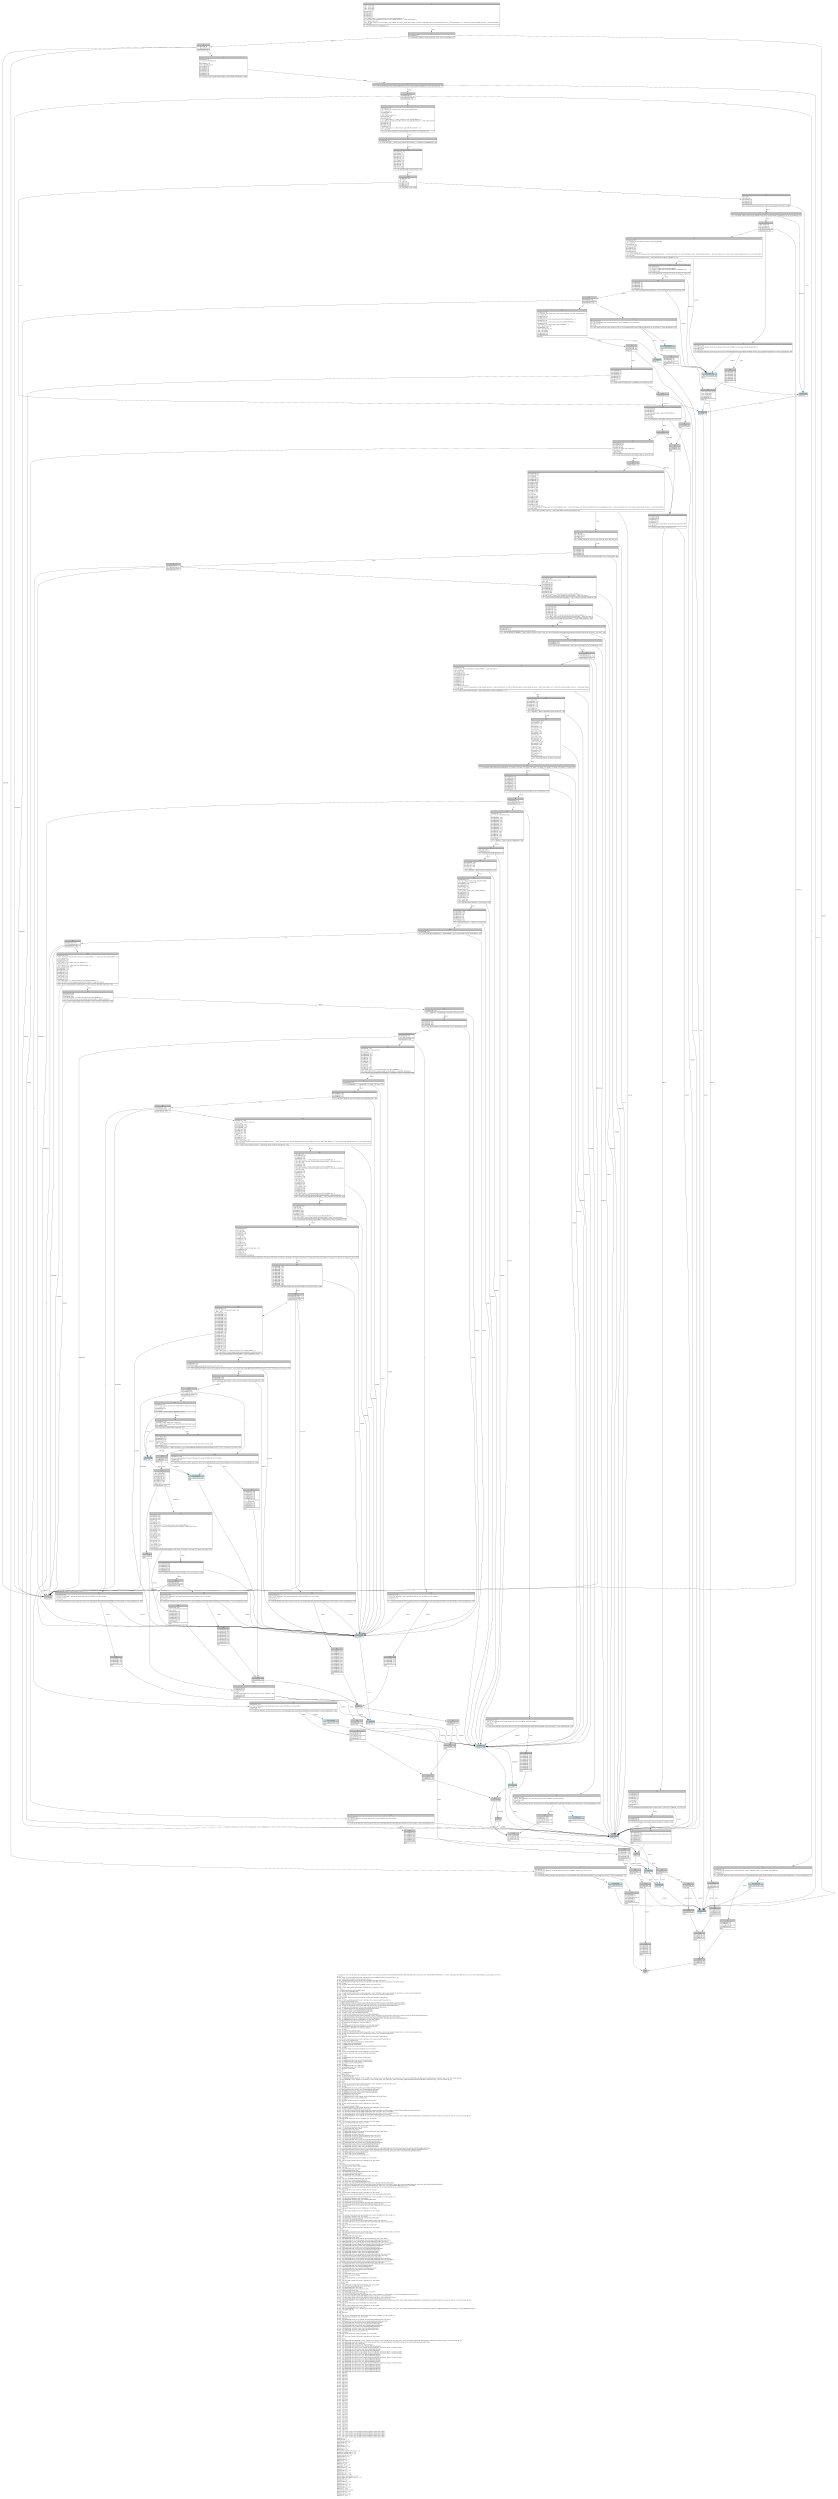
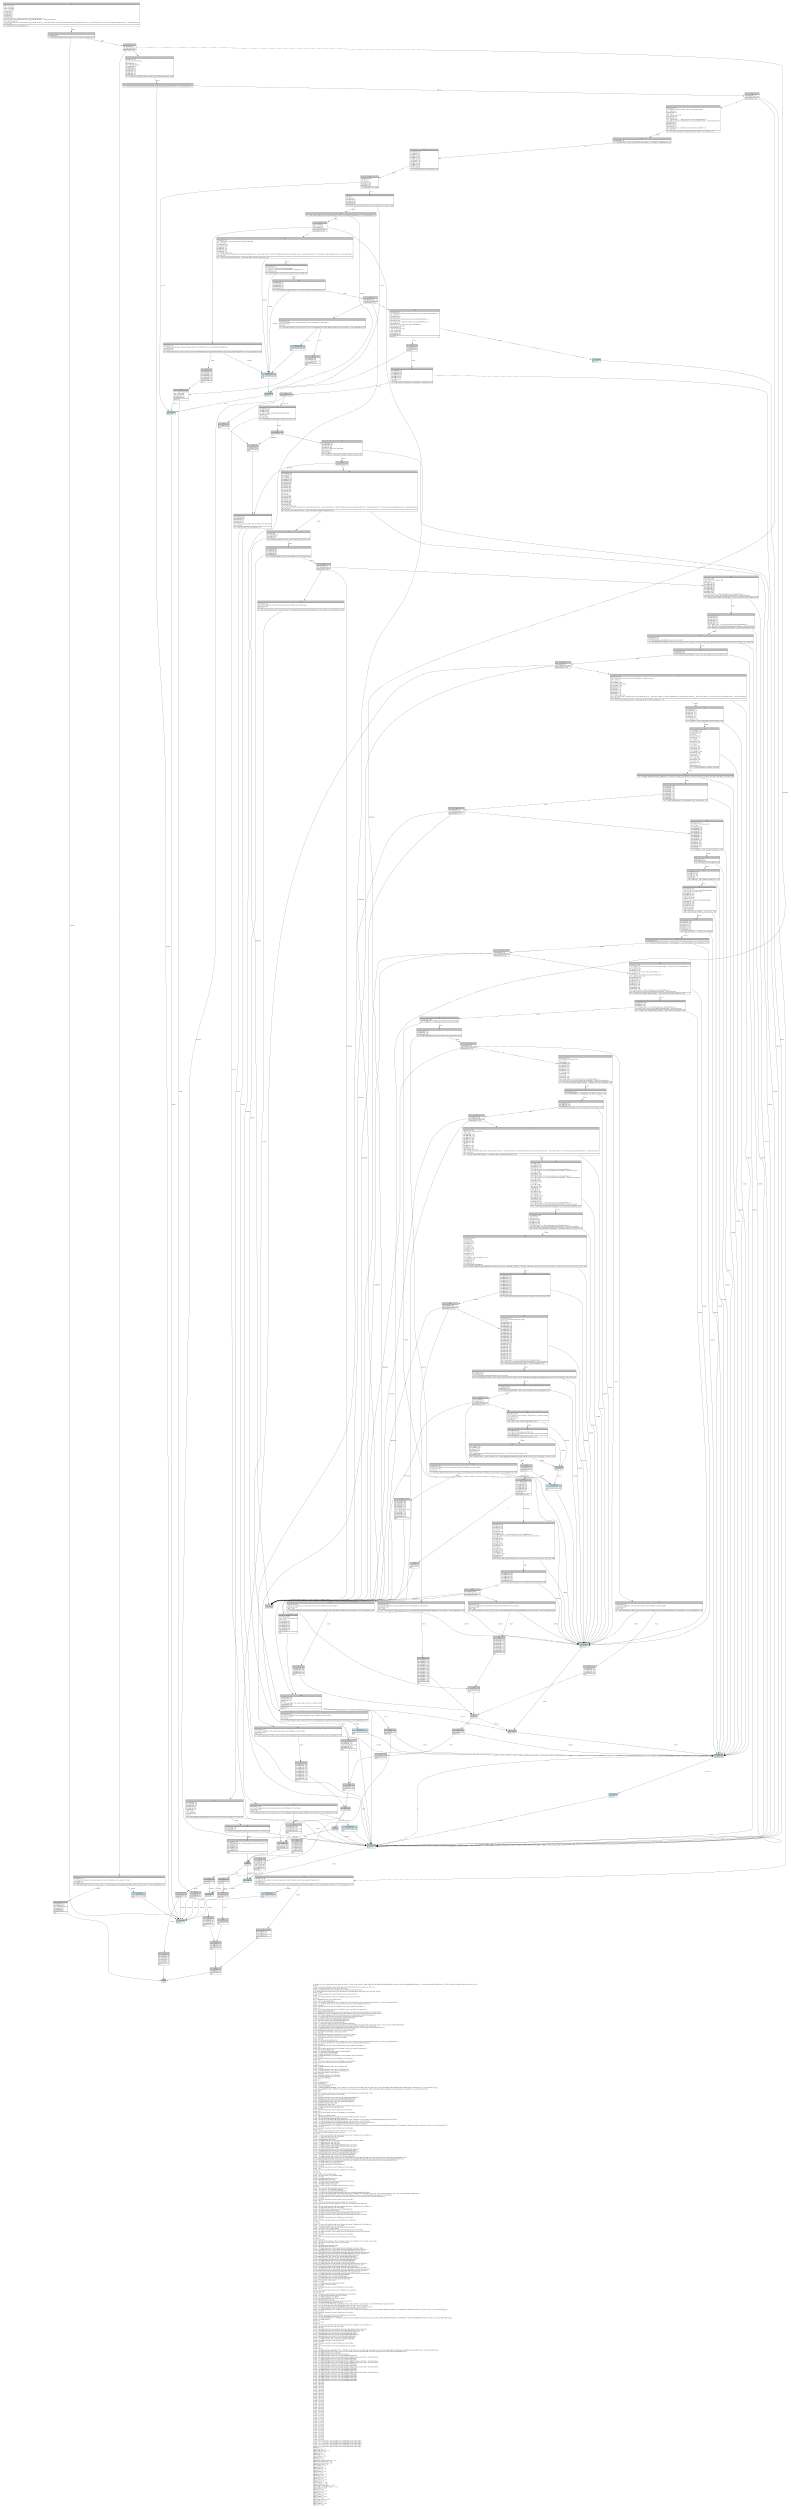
edge "45" -> "46": removed, label "return"
